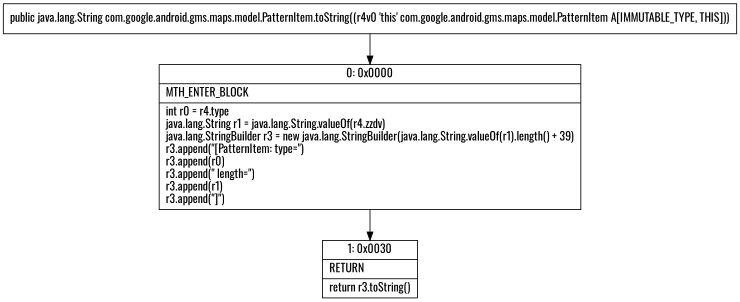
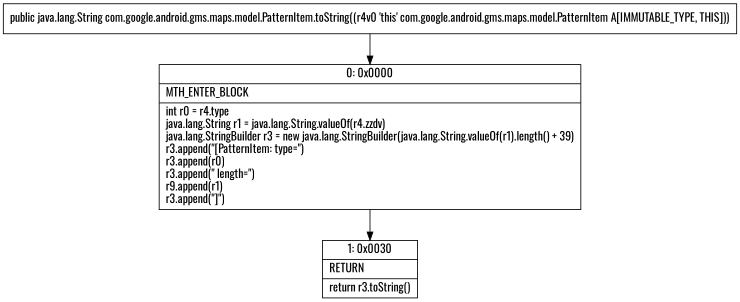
node "0: 0x0000": text "r3.append(r1)" -> "r9.append(r1)"
